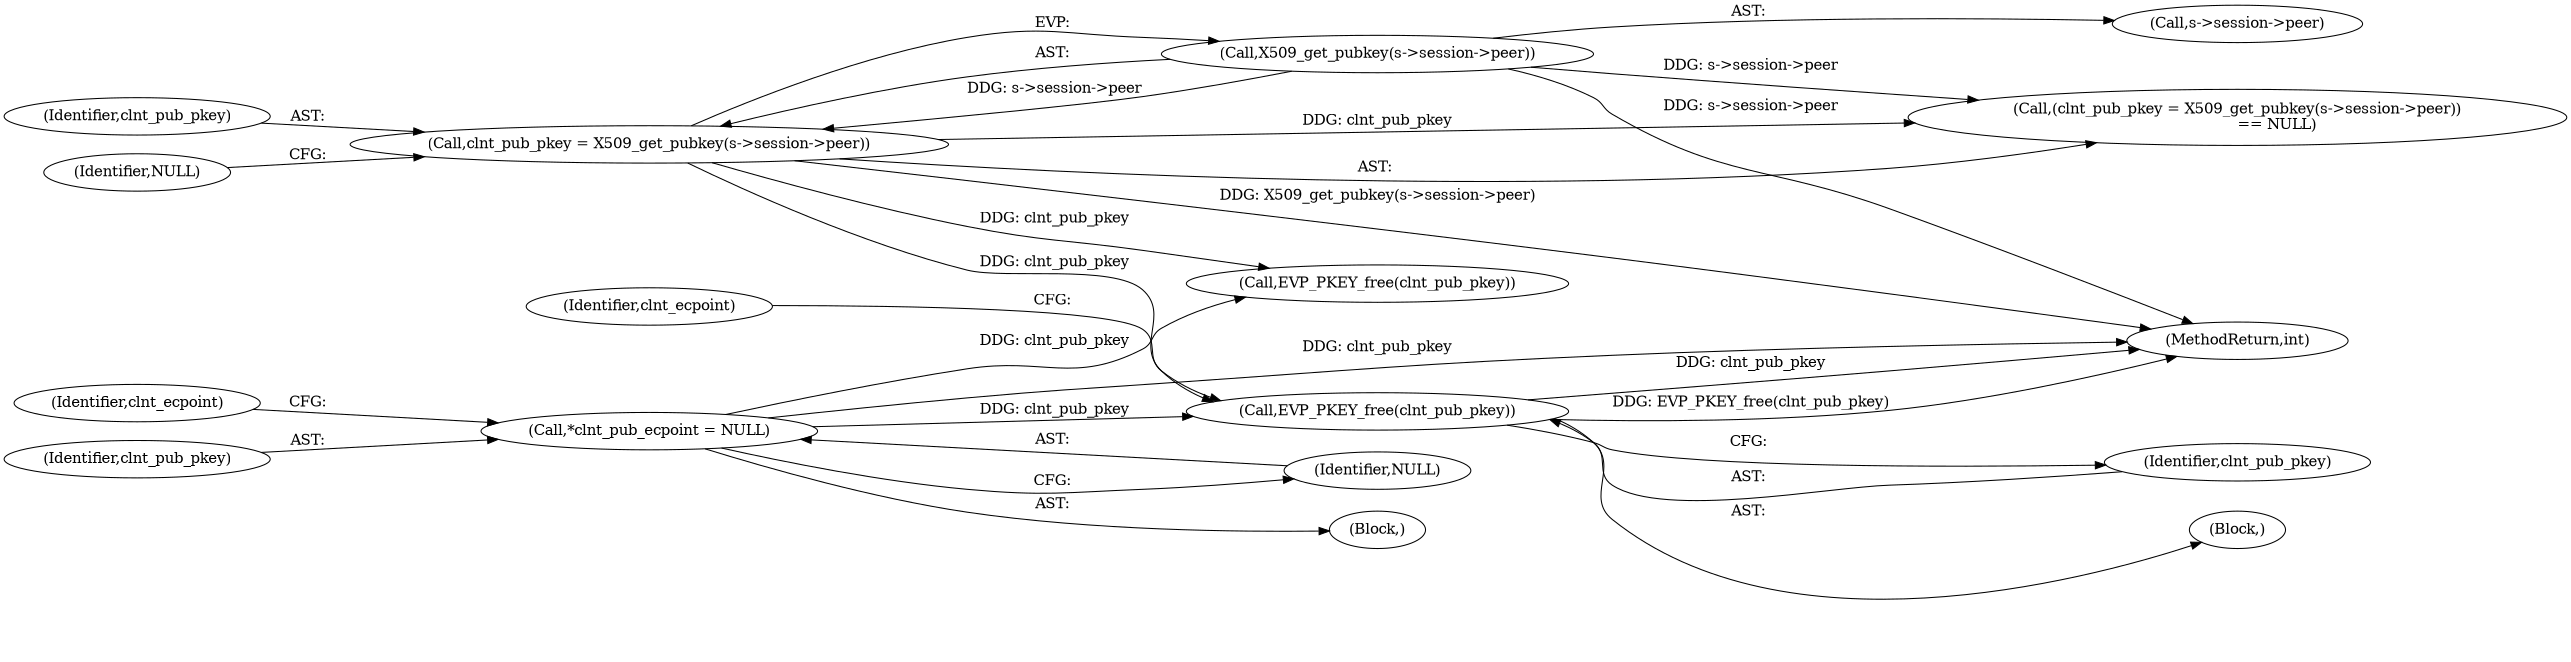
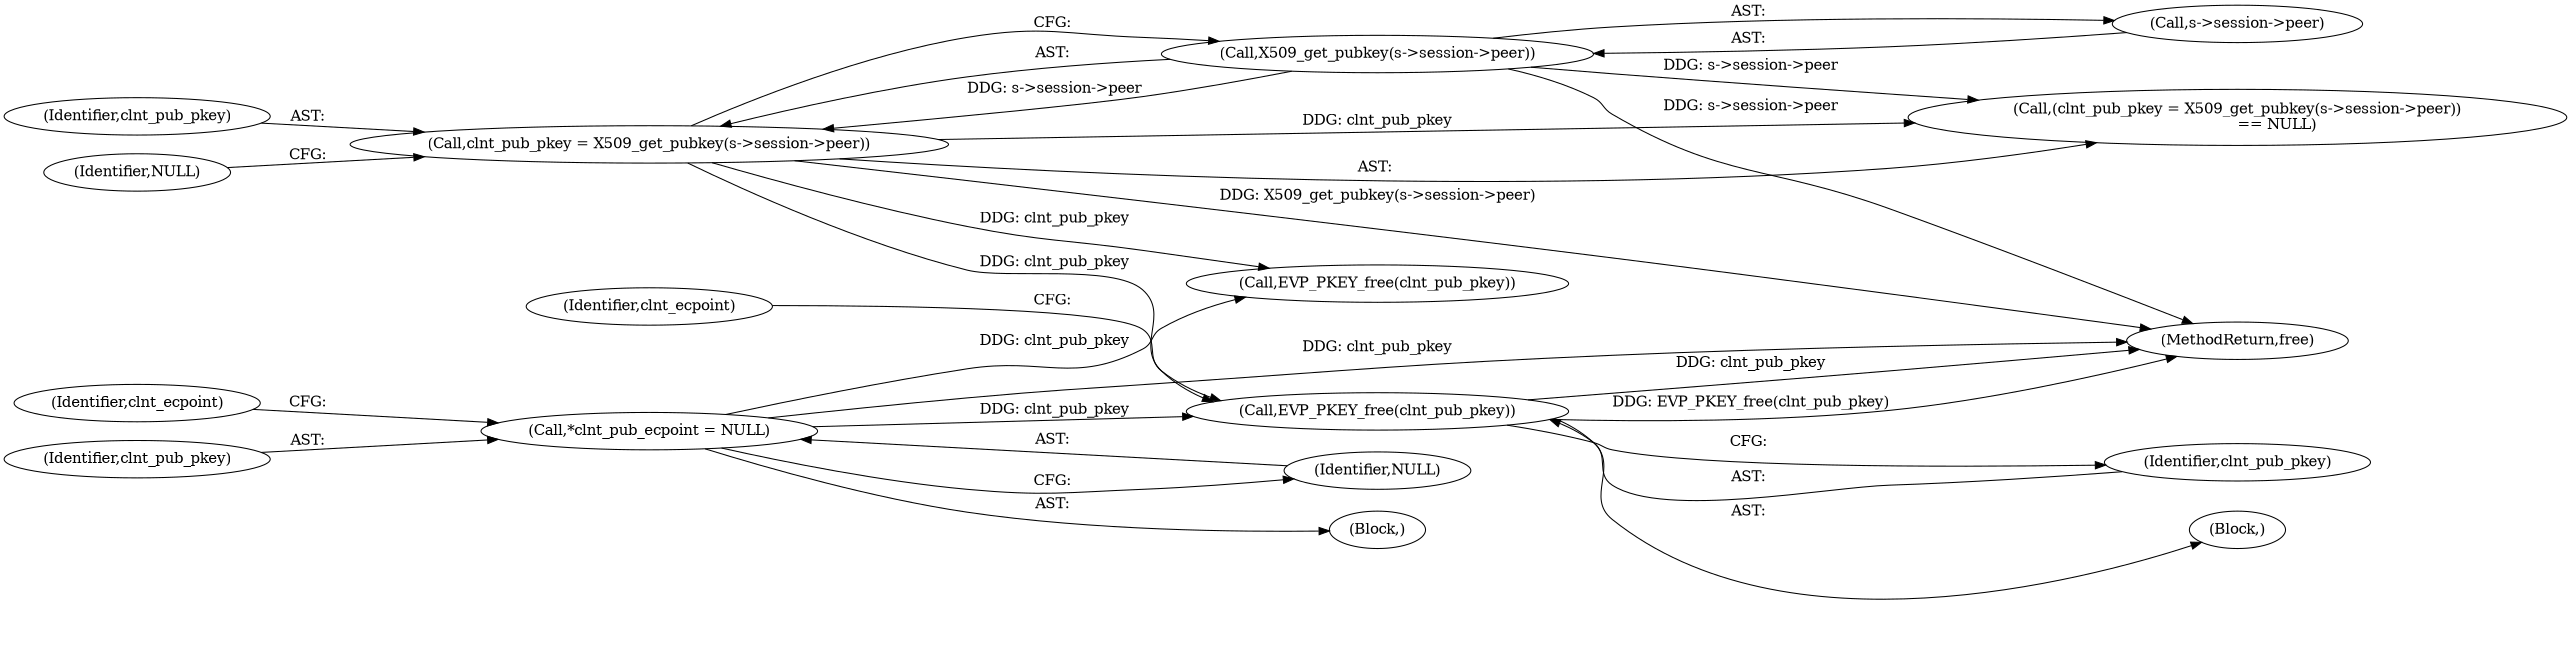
edge "(Call,clnt_pub_pkey = X509_get_pubkey(s->session->peer))" -> "(Call,X509_get_pubkey(s->session->peer))": label "EVP: " -> "CFG: "
edge "(Call,s->session->peer)" -> "(Call,X509_get_pubkey(s->session->peer))": added, label "AST:"
node "(MethodReturn,int)": label "(MethodReturn,int)" -> "(MethodReturn,free)"
